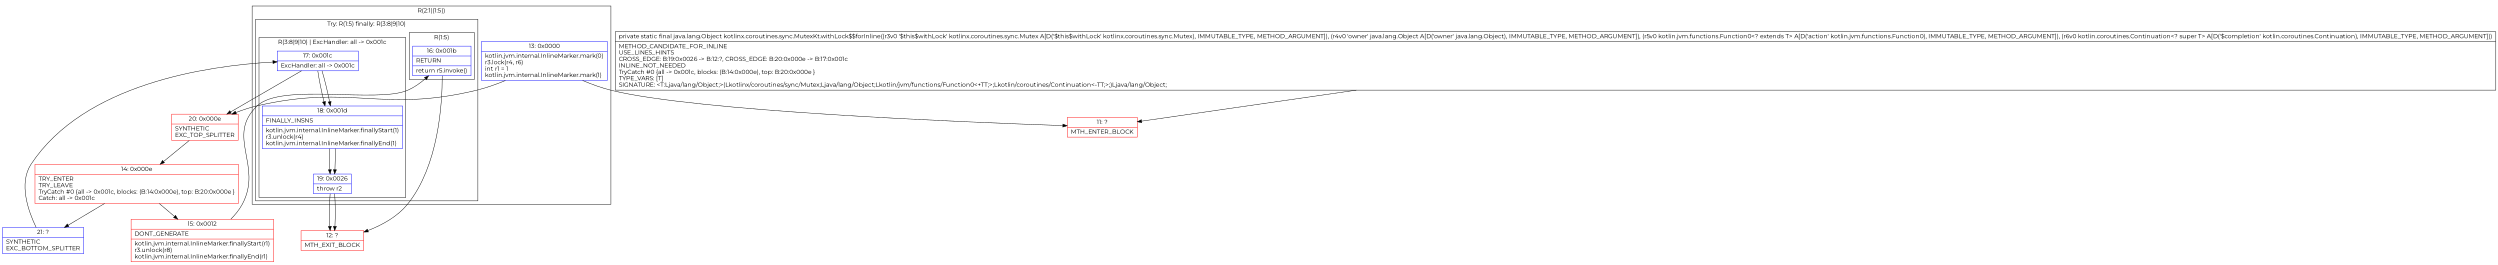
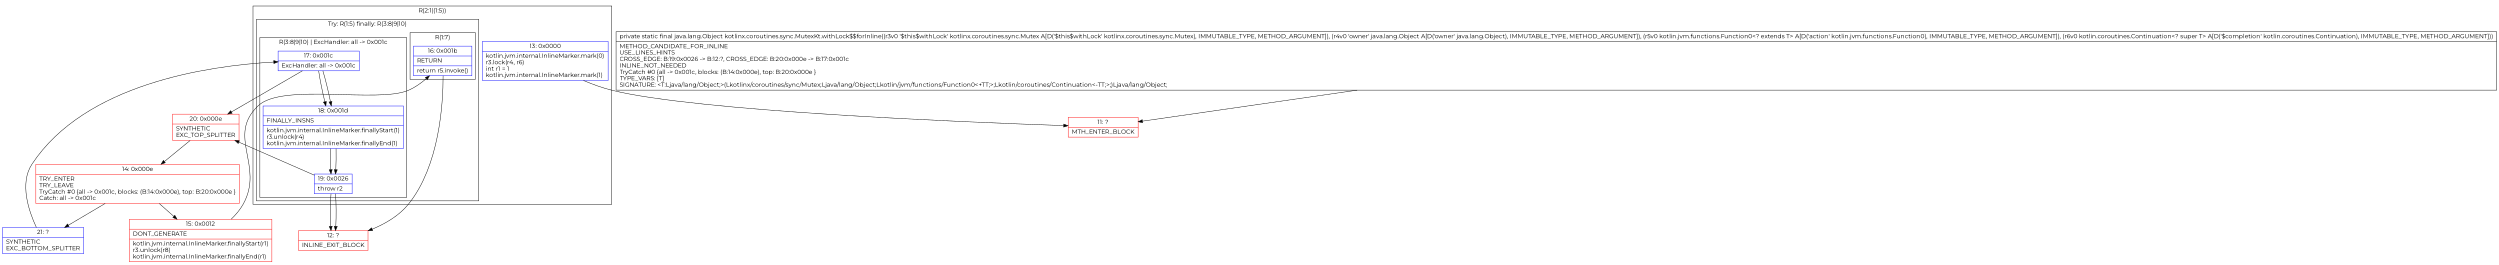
cluster "R(1:5)": label "R(1:5)" -> "R(1:7)"
edge "13: 0x0000" -> "20: 0x000e": now "19: 0x0026" -> "20: 0x000e"
node "12: ?": text "MTH_EXIT_BLOCK" -> "INLINE_EXIT_BLOCK"
